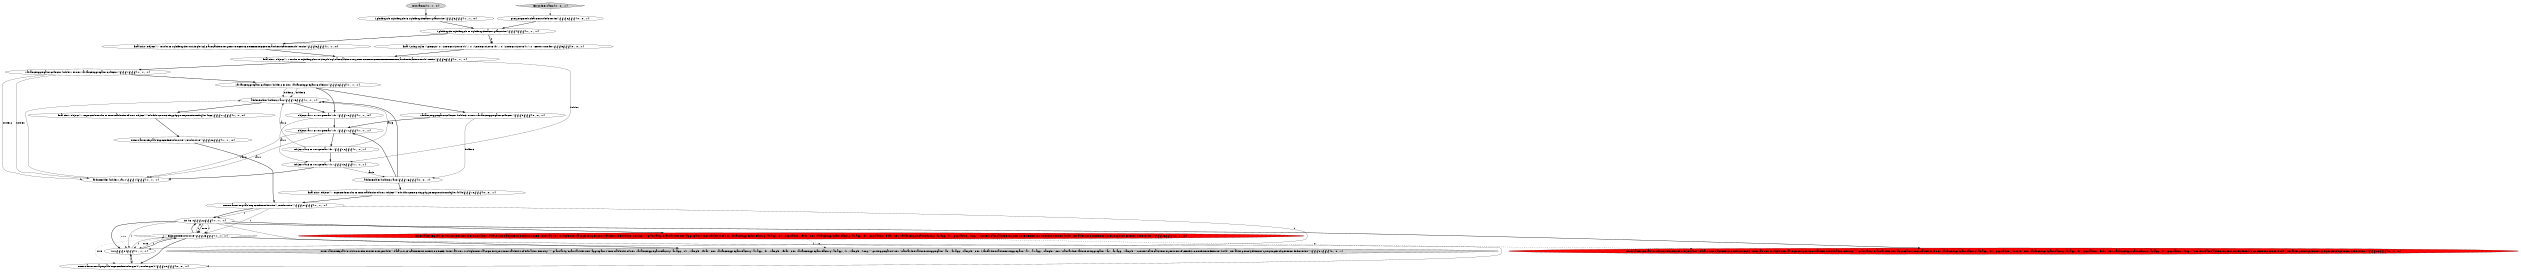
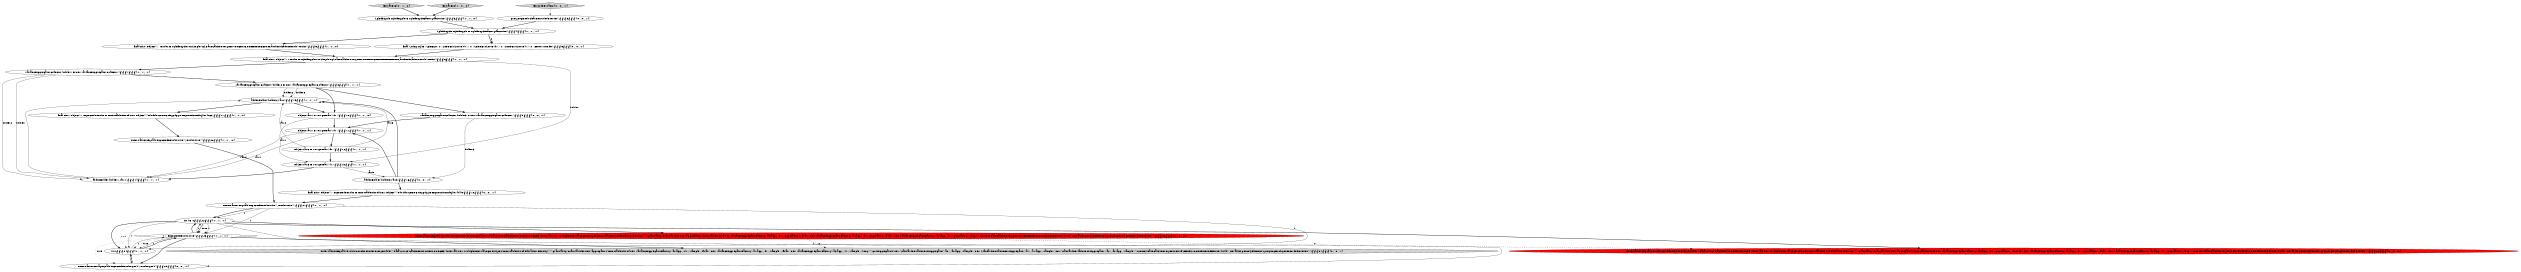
node "testVarPop['0', '1', '0']": shape ellipse -> diamond
node "testVarPop['1', '0', '0']": added
